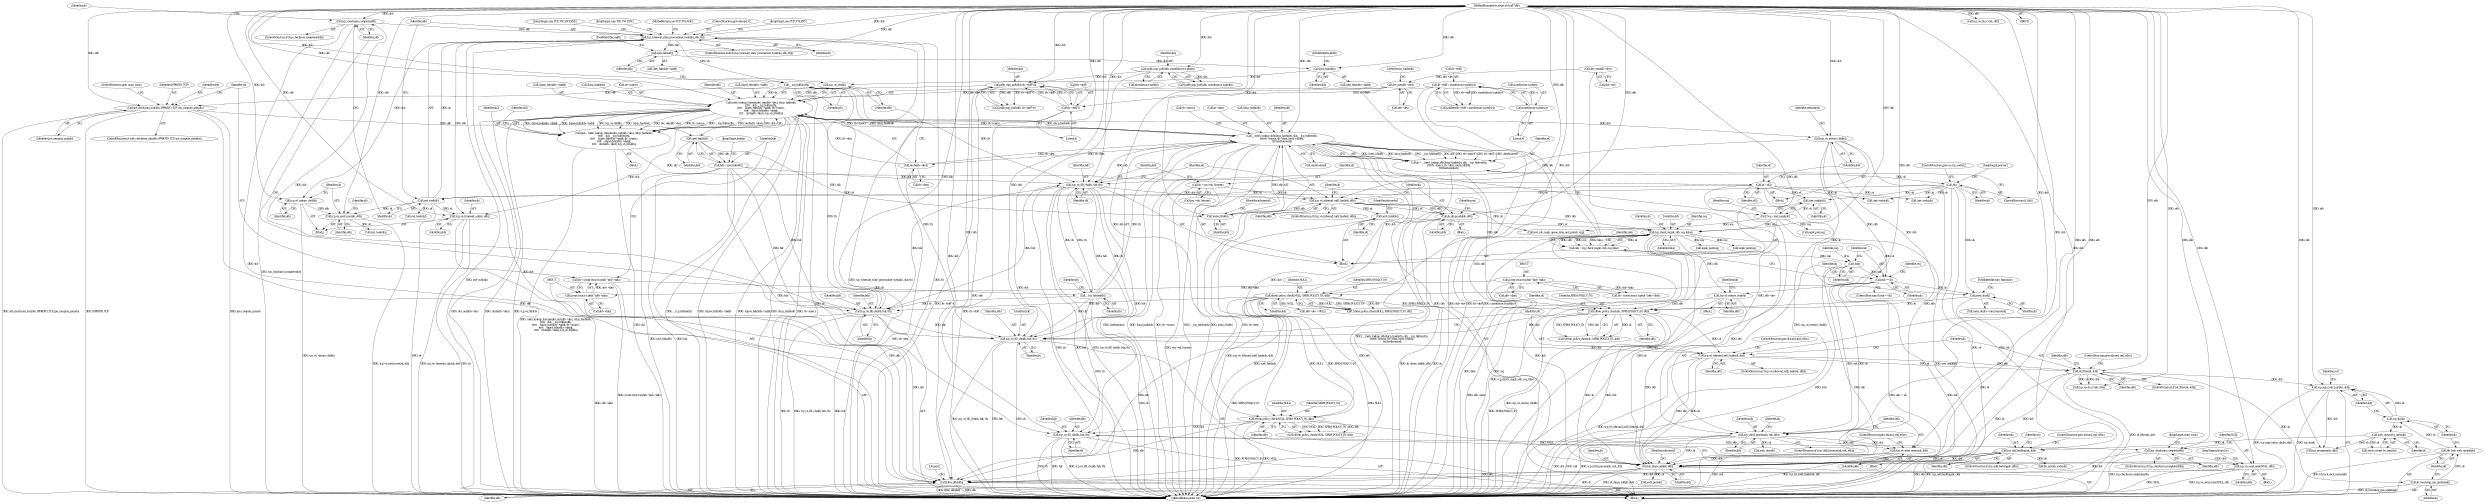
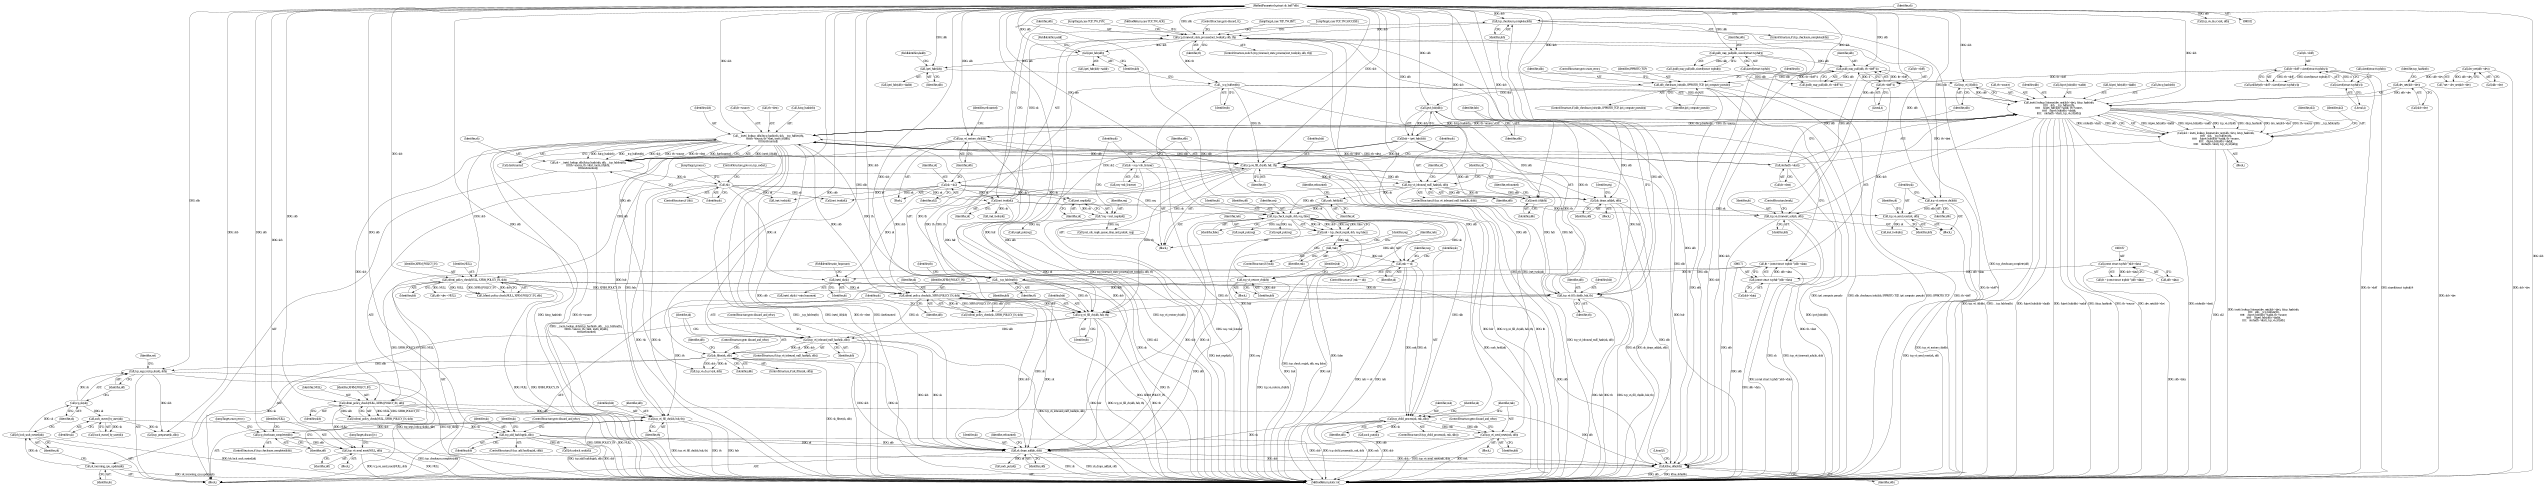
edge "(MethodParameterIn,struct sk_buff *skb)" -> "(Call,tcp_v6_send_reset(sk, skb))": now "(MethodParameterIn,struct sk_buff *skb)" -> "(Call,!pskb_may_pull(skb, th->doff*4))"
node "(Call,*net = dev_net(skb->dev))": added
node "(JumpTarget,lookup:)": removed
node "(ControlStructure,break;)": added
edge "(Call,*req = inet_reqsk(sk))" -> "(Call,tcp_check_req(sk, skb, req, false))": now "(Call,sk = sk2)" -> "(Call,tcp_check_req(sk, skb, req, false))"
node "(ControlStructure,if (!nsk))": added
